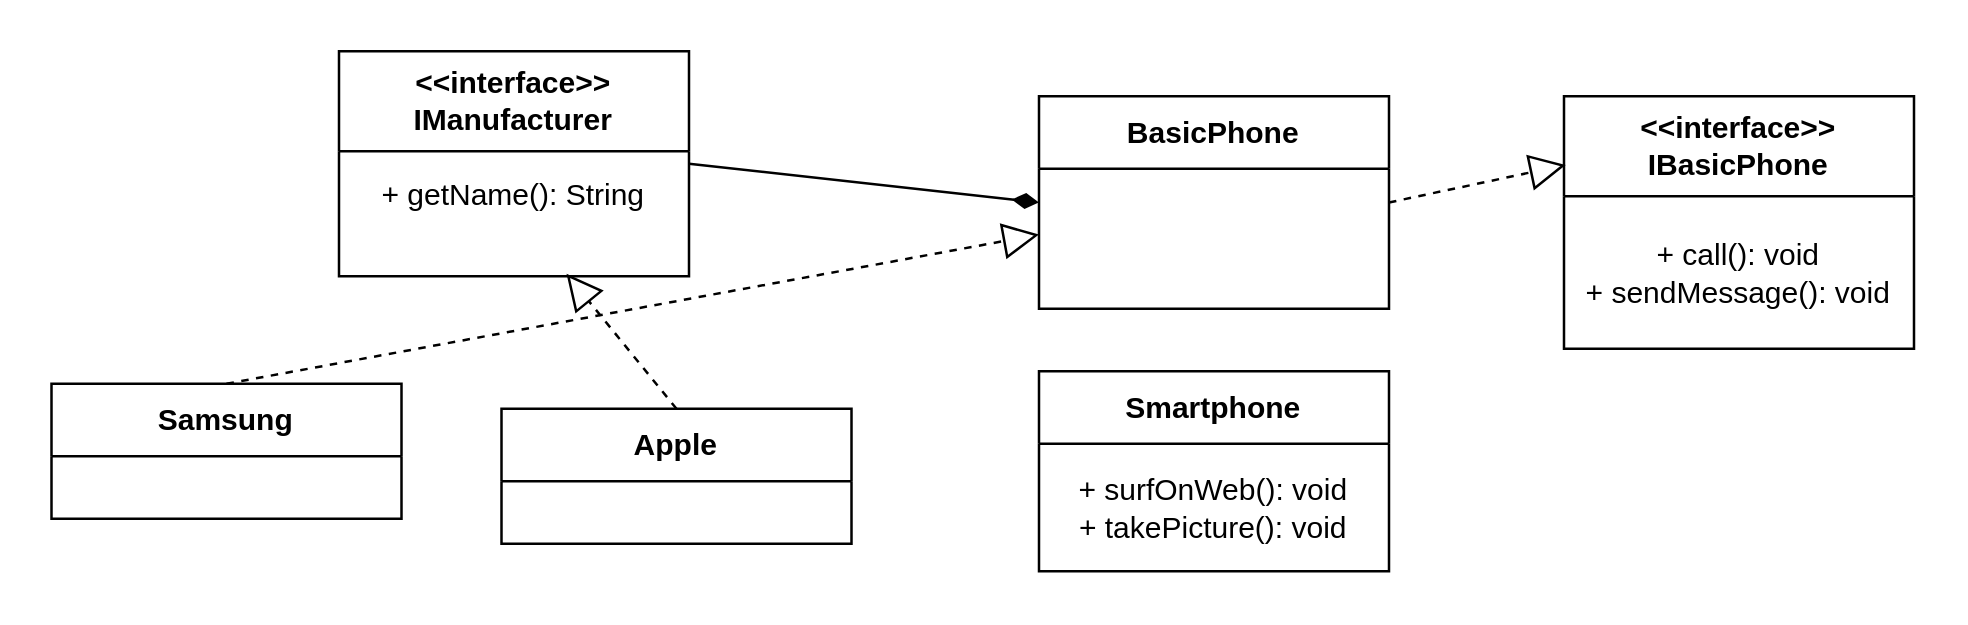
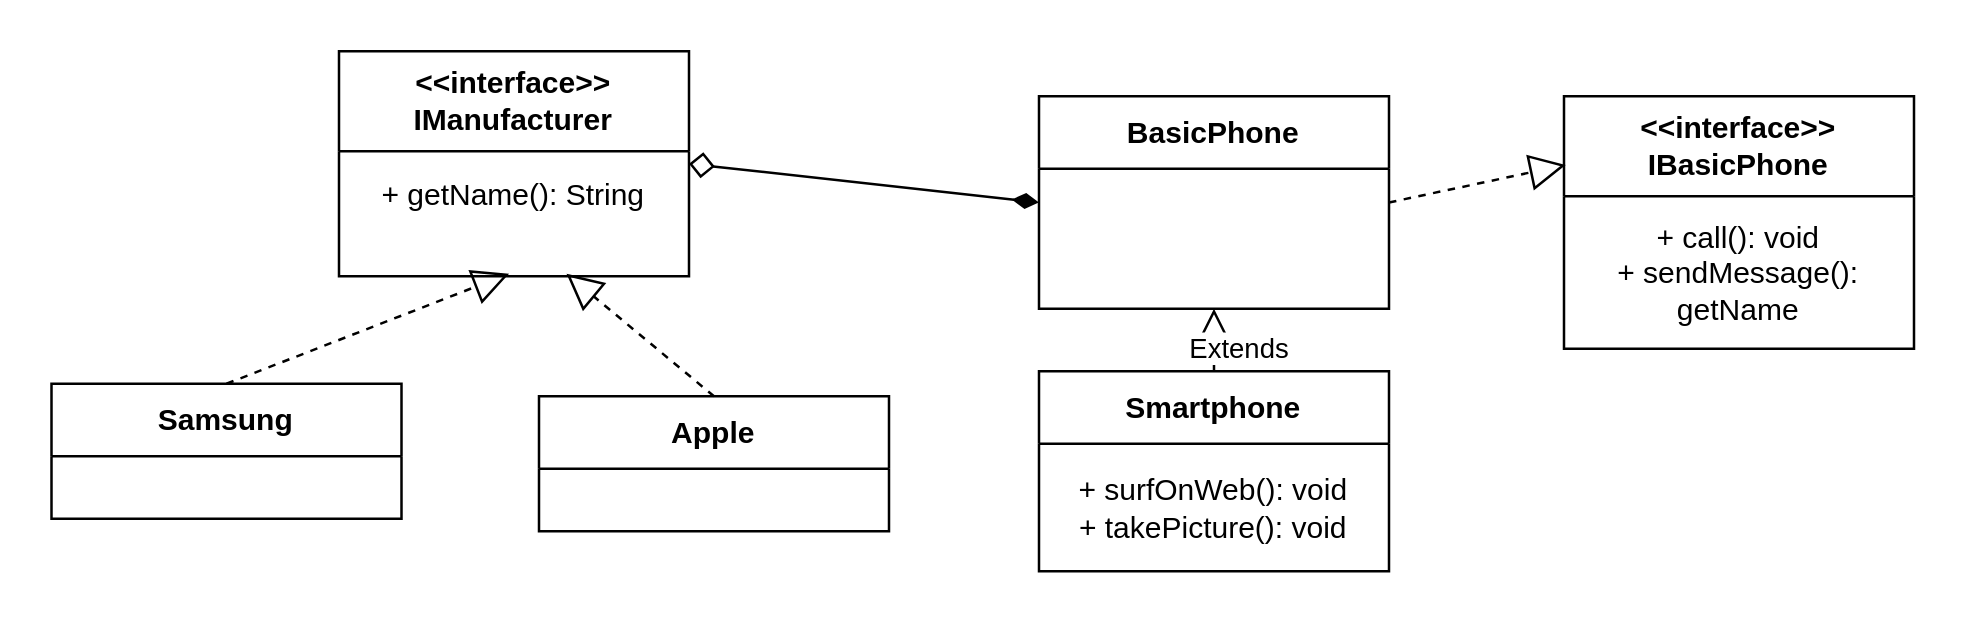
edge "<<interface>> IManufacturer" -> "BasicPhone": arrowhead none -> diamond
node "+ call(): void + sendMessage(): void": label "+ call(): void + sendMessage(): void" -> "+ call(): void + sendMessage(): getName"
edge "Samsung" -> "BasicPhone": now "Samsung" -> "+ getName(): String"
edge "Smartphone" -> "BasicPhone": added, label "Extends"
node "Apple": moved (676, 476) -> (714, 464)
